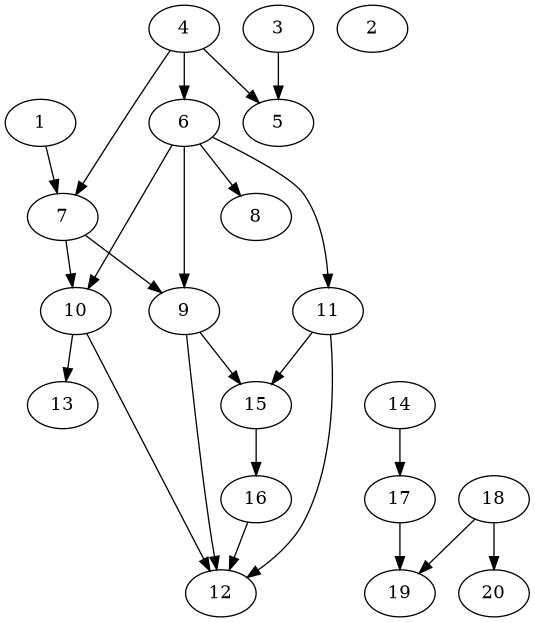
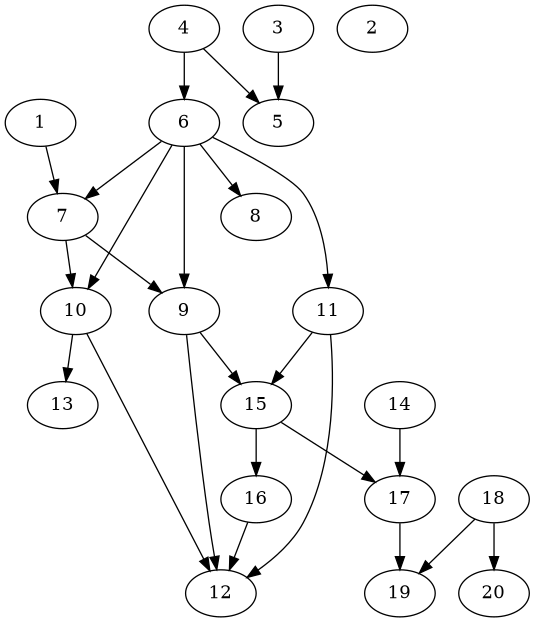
edge "4" -> "7": now "6" -> "7"
edge "15" -> "17": added
